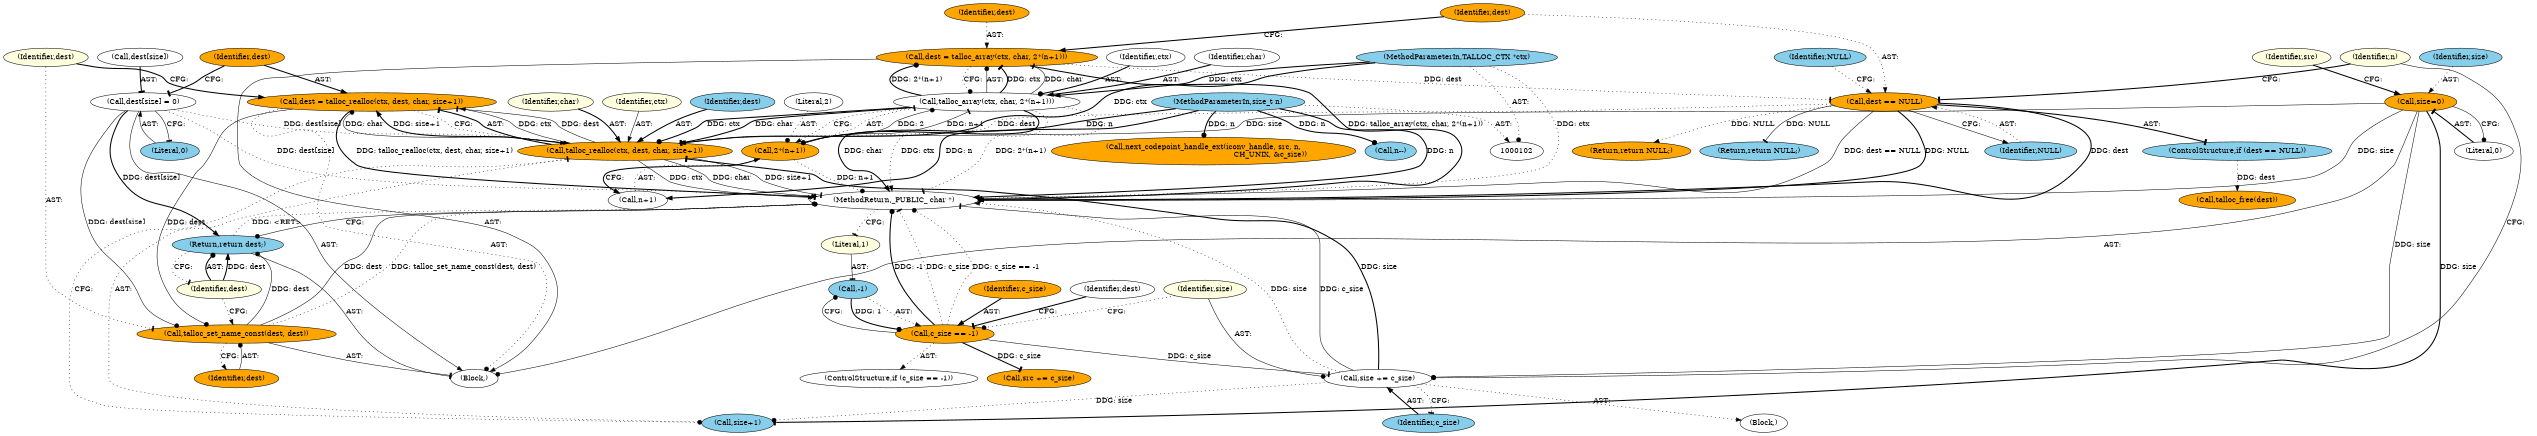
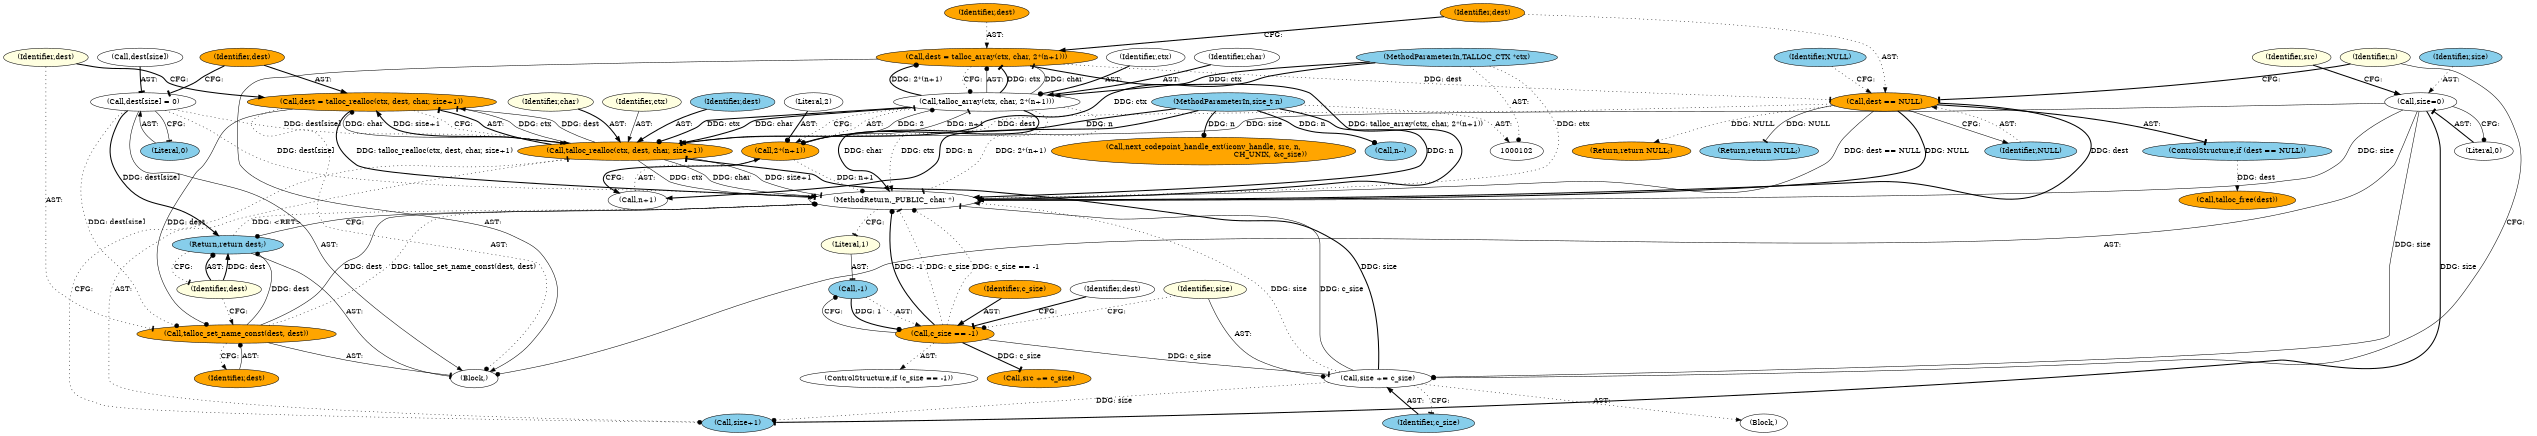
node "(Call,size=0)": fillcolor orange -> white
edge "(Literal,2)" -> "(Call,2*(n+1))": style dotted -> bold
edge "(Call,dest[size] = 0)" -> "(Call,talloc_set_name_const(dest, dest))": style solid -> dotted
